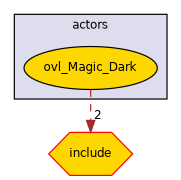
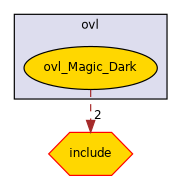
cluster "actors": label "actors" -> "ovl"
